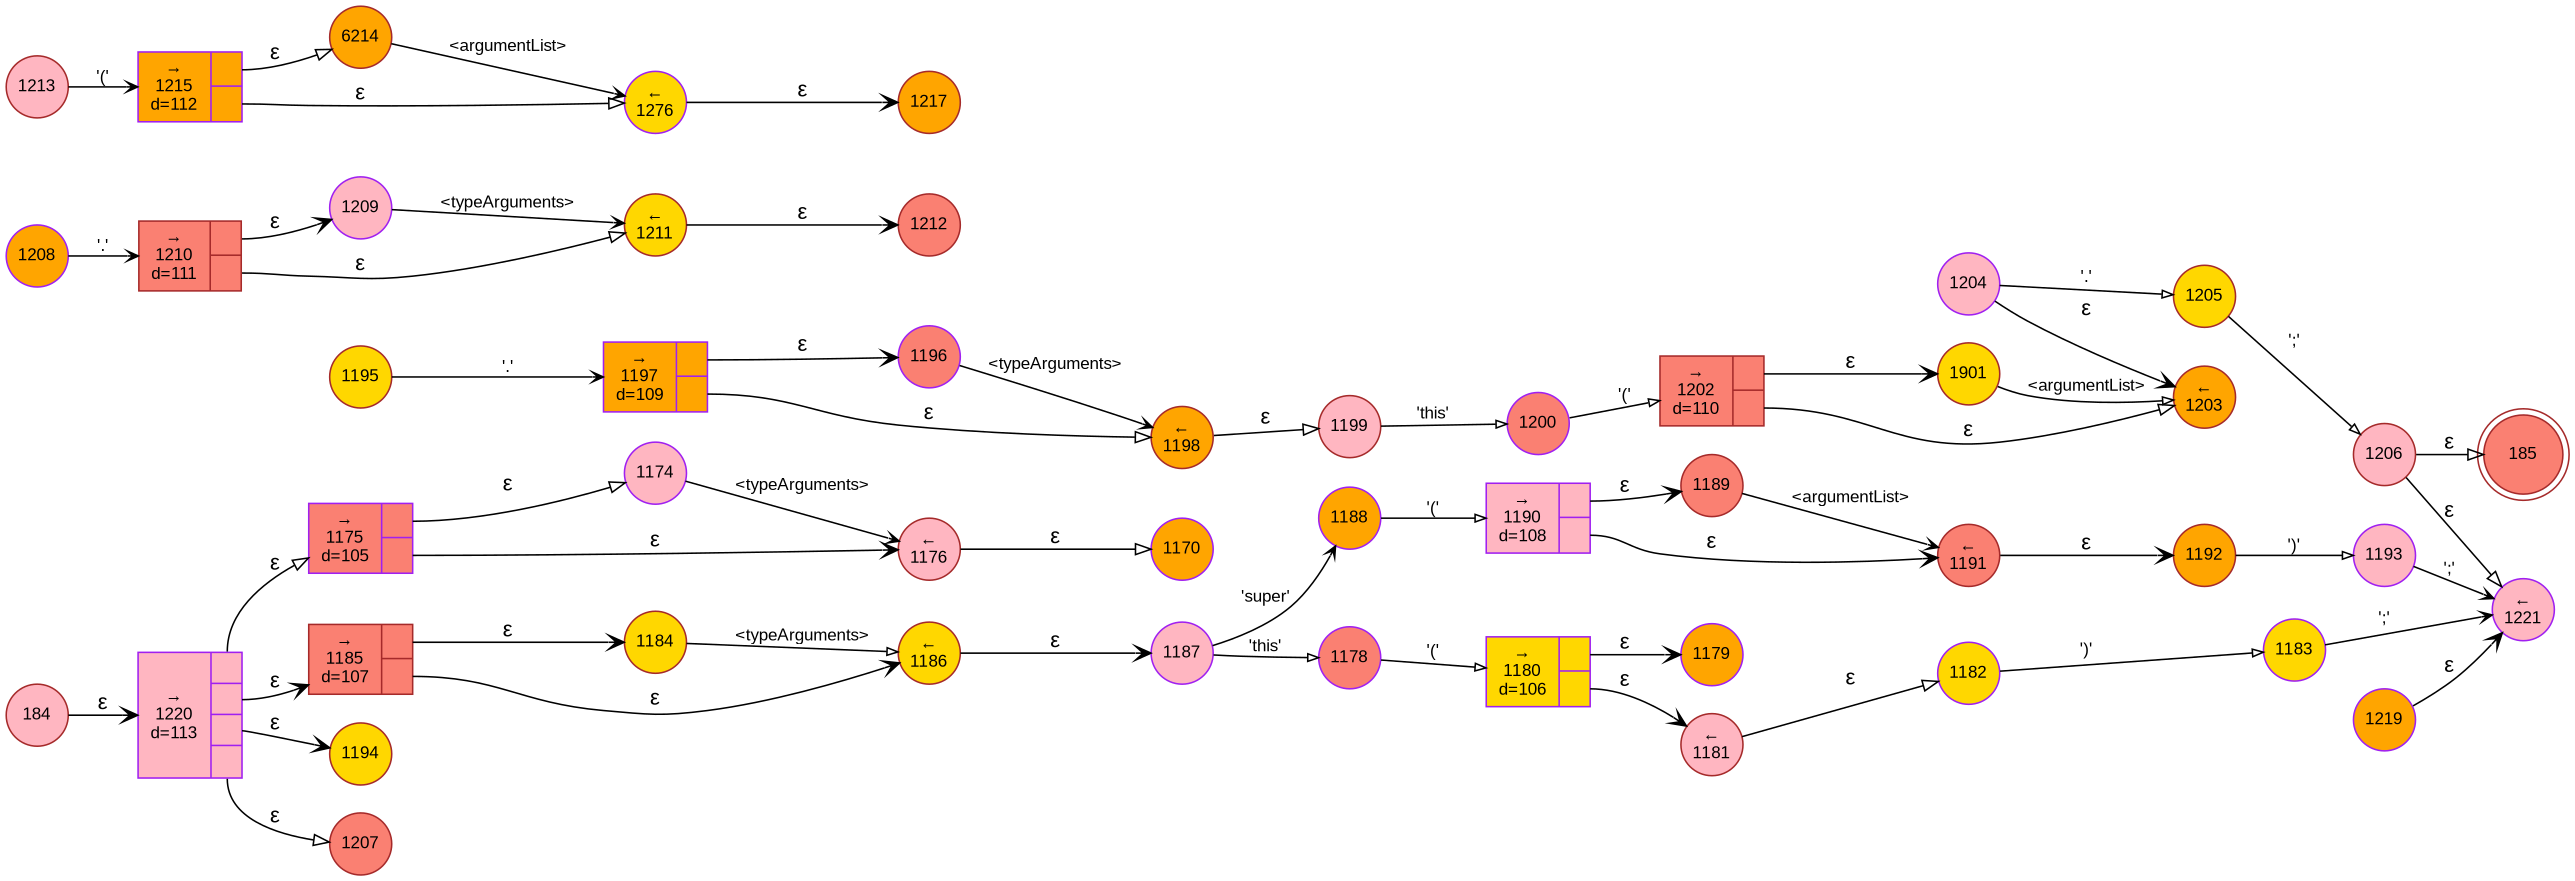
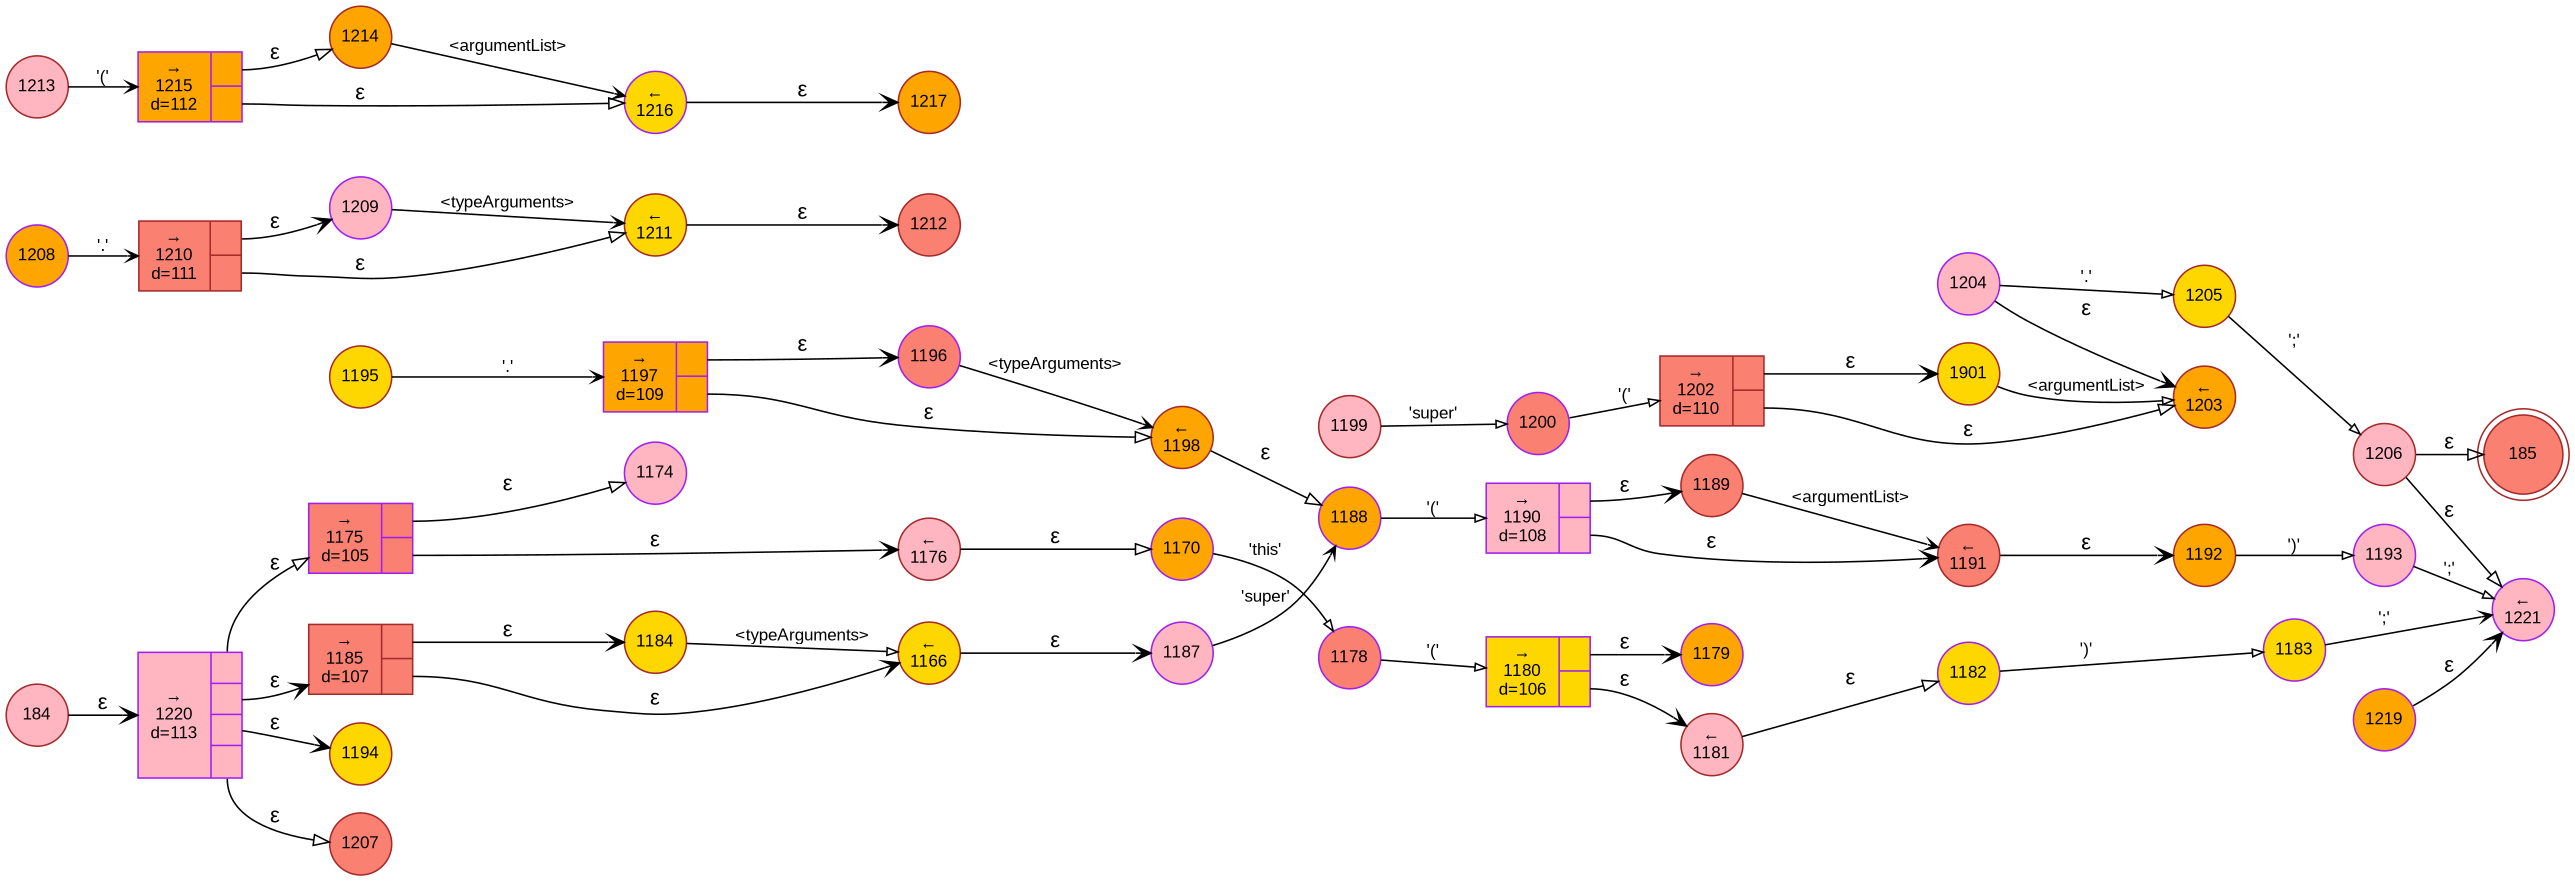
node "6214": label "6214" -> "1214"
node "← 1276": label "← 1276" -> "← 1216"
edge "1199" -> "1200": label "'this'" -> "'super'"
edge "← 1198" -> "1199": now "← 1198" -> "1188"
edge "1174" -> "← 1176": removed, label "<typeArguments>"
edge "1193" -> "← 1221": arrowhead vee -> onormal
node "← 1186": label "← 1186" -> "← 1166"
edge "1187" -> "1178": now "1170" -> "1178"
